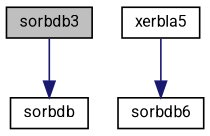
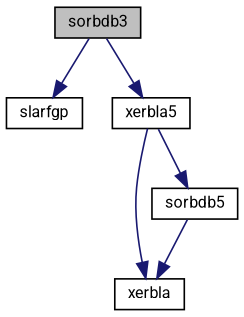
edge "sorbdb3" -> "xerbla5": added
node "sorbdb": label "sorbdb" -> "slarfgp"
node "sorbdb6": label "sorbdb6" -> "sorbdb5"
node "xerbla": added
